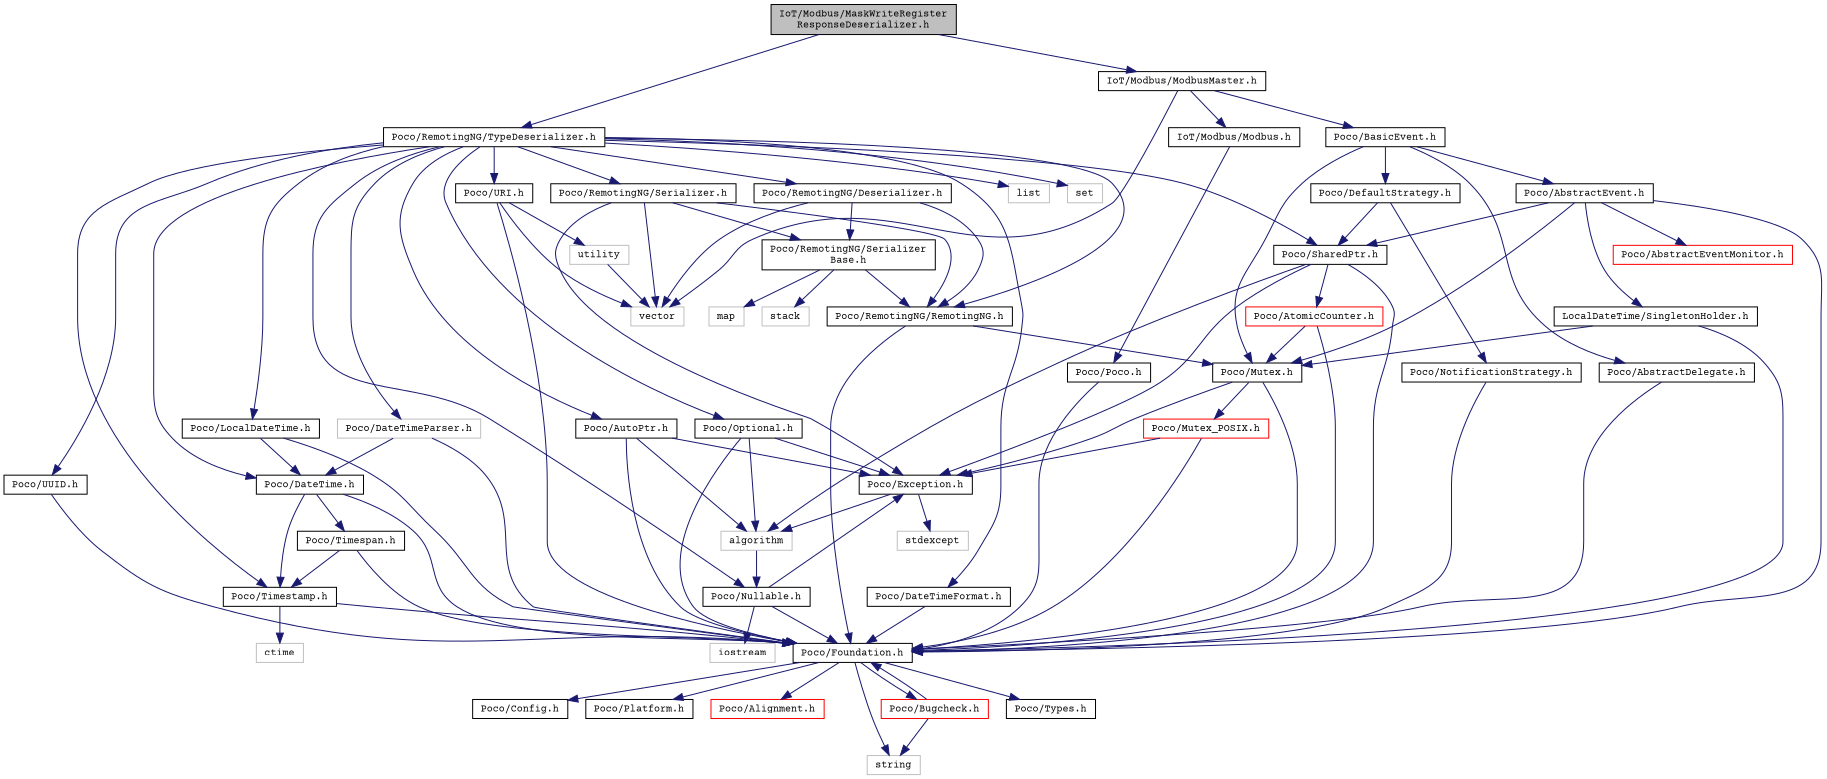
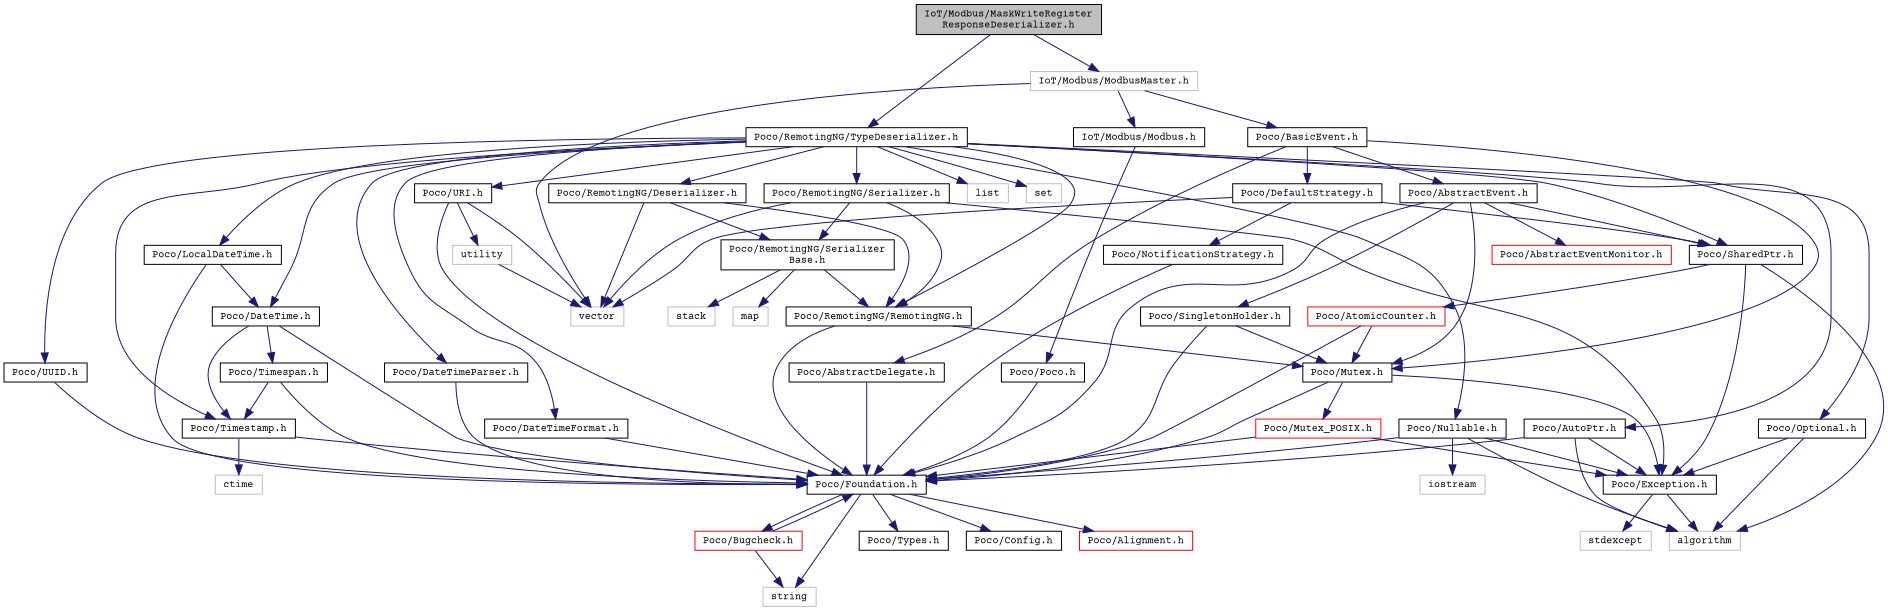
node "IoT/Modbus/ModbusMaster.h": color black -> grey75
edge "Poco/DefaultStrategy.h" -> "vector": added
node "LocalDateTime/SingletonHolder.h": label "LocalDateTime/SingletonHolder.h" -> "Poco/SingletonHolder.h"
node "Poco/DateTimeParser.h": color grey75 -> black
edge "Poco/DateTimeParser.h" -> "Poco/DateTime.h": removed
edge "algorithm" -> "Poco/Nullable.h": reversed
edge "Poco/Optional.h" -> "Poco/Foundation.h": removed
edge "Poco/SharedPtr.h" -> "Poco/Foundation.h": removed
node "Poco/Platform.h": removed
